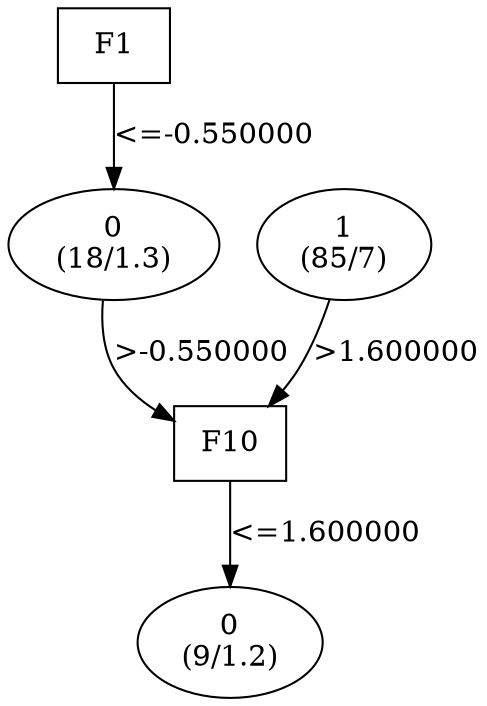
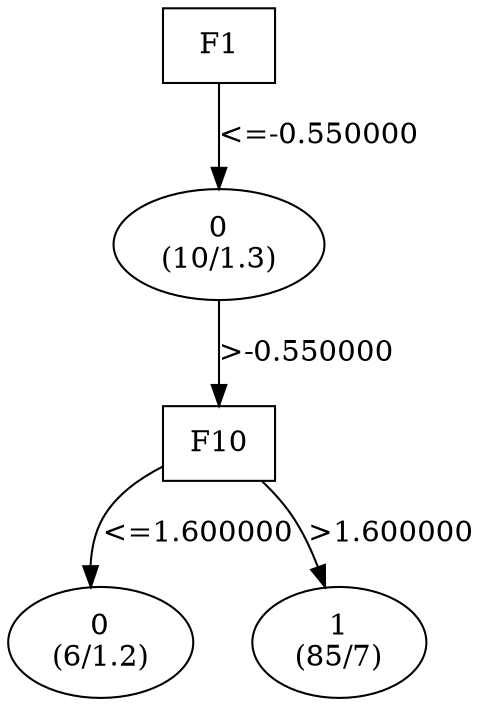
node "0 (18/1.3)": label "0 (18/1.3)" -> "0 (10/1.3)"
edge "1 (85/7)" -> "F10": reversed
node "0 (9/1.2)": label "0 (9/1.2)" -> "0 (6/1.2)"
